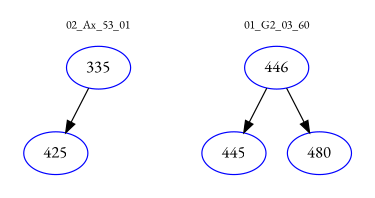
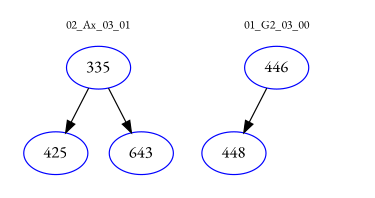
cluster "02_Ax_53_01": label "02_Ax_53_01" -> "02_Ax_03_01"
cluster "01_G2_03_60": label "01_G2_03_60" -> "01_G2_03_00"
node "643": added
node "445": label "445" -> "448"
node "480": removed
